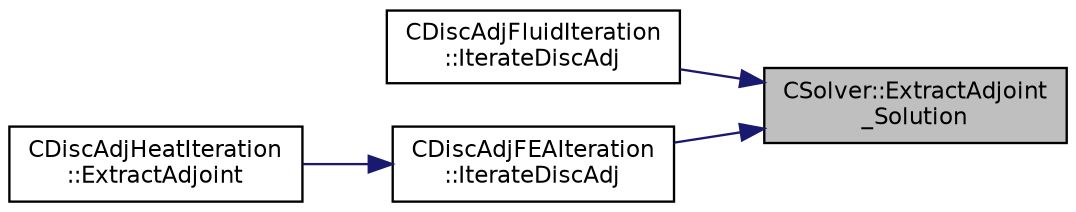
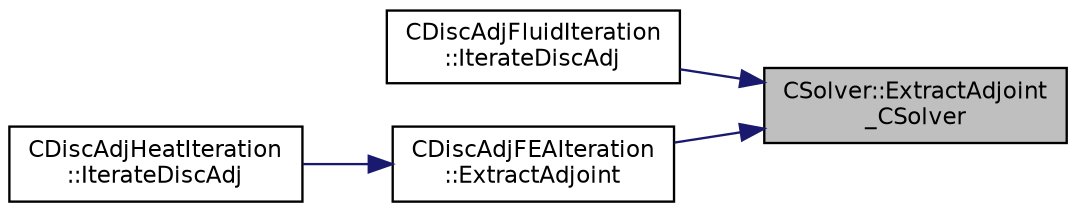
node "CSolver::ExtractAdjoint _Solution": label "CSolver::ExtractAdjoint _Solution" -> "CSolver::ExtractAdjoint _CSolver"
node "CDiscAdjHeatIteration ::ExtractAdjoint": label "CDiscAdjHeatIteration ::ExtractAdjoint" -> "CDiscAdjHeatIteration ::IterateDiscAdj"
node "CDiscAdjFEAIteration ::IterateDiscAdj": label "CDiscAdjFEAIteration ::IterateDiscAdj" -> "CDiscAdjFEAIteration ::ExtractAdjoint"
